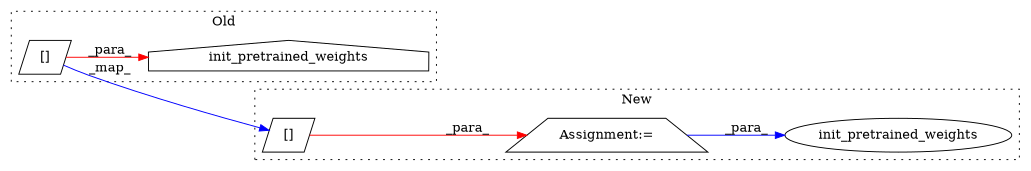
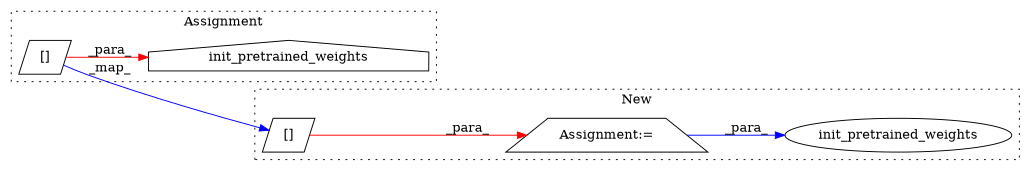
cluster "Old": label "Old" -> "Assignment"
